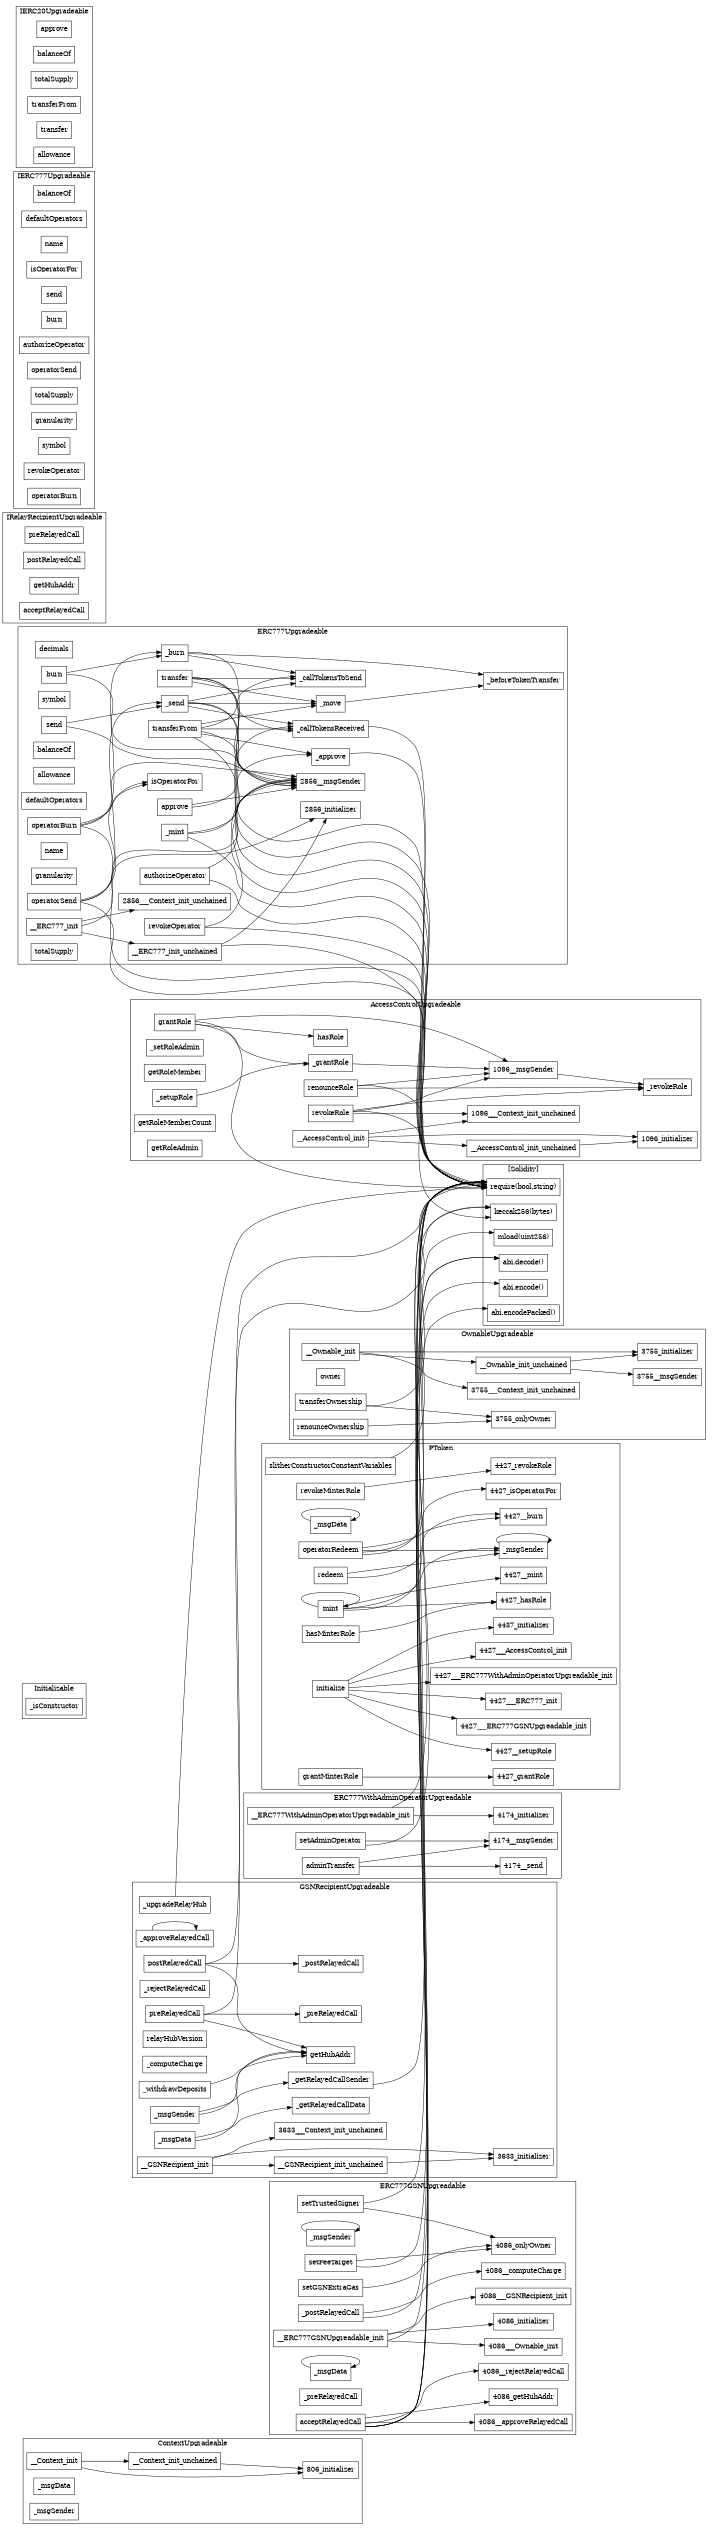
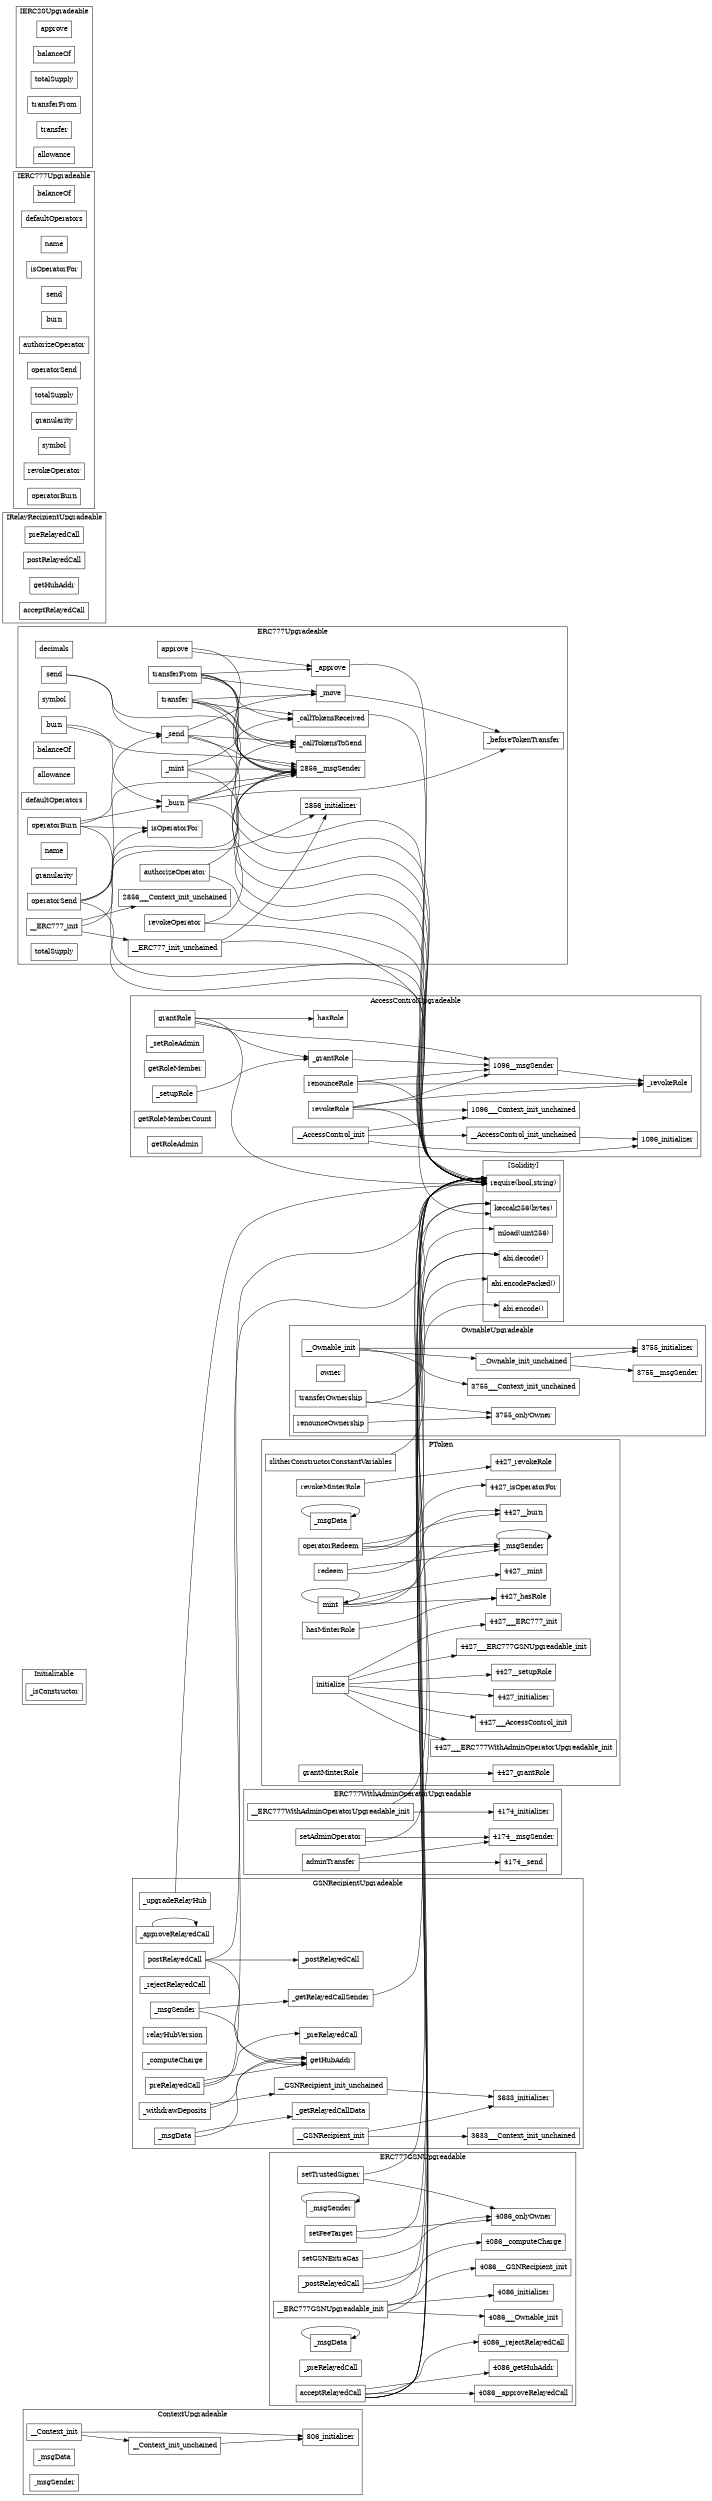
edge "_send" -> "_callTokensReceived": removed
edge "_burn" -> "2856__msgSender": added
node "4437_initializer": label "4437_initializer" -> "4427_initializer"
edge "__GSNRecipient_init" -> "__GSNRecipient_init_unchained": now "_withdrawDeposits" -> "__GSNRecipient_init_unchained"
